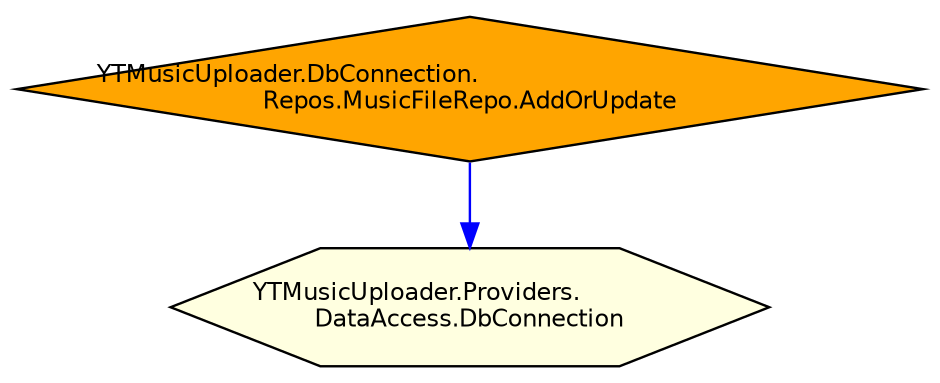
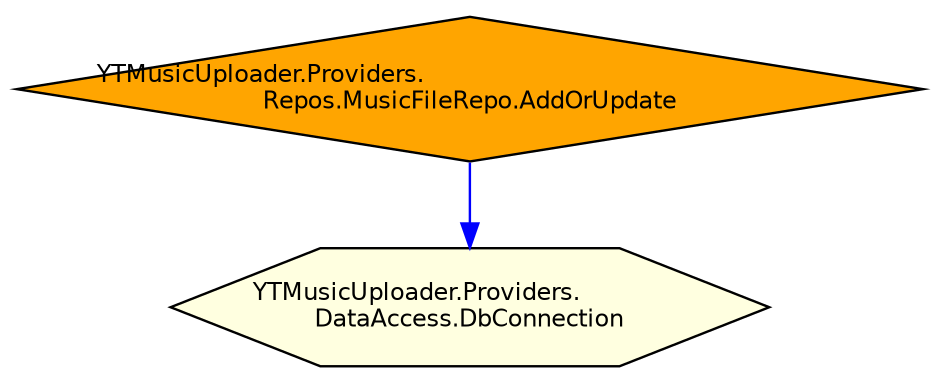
node "YTMusicUploader.DbConnection. Repos.MusicFileRepo.AddOrUpdate": label "YTMusicUploader.DbConnection. Repos.MusicFileRepo.AddOrUpdate" -> "YTMusicUploader.Providers. Repos.MusicFileRepo.AddOrUpdate"
